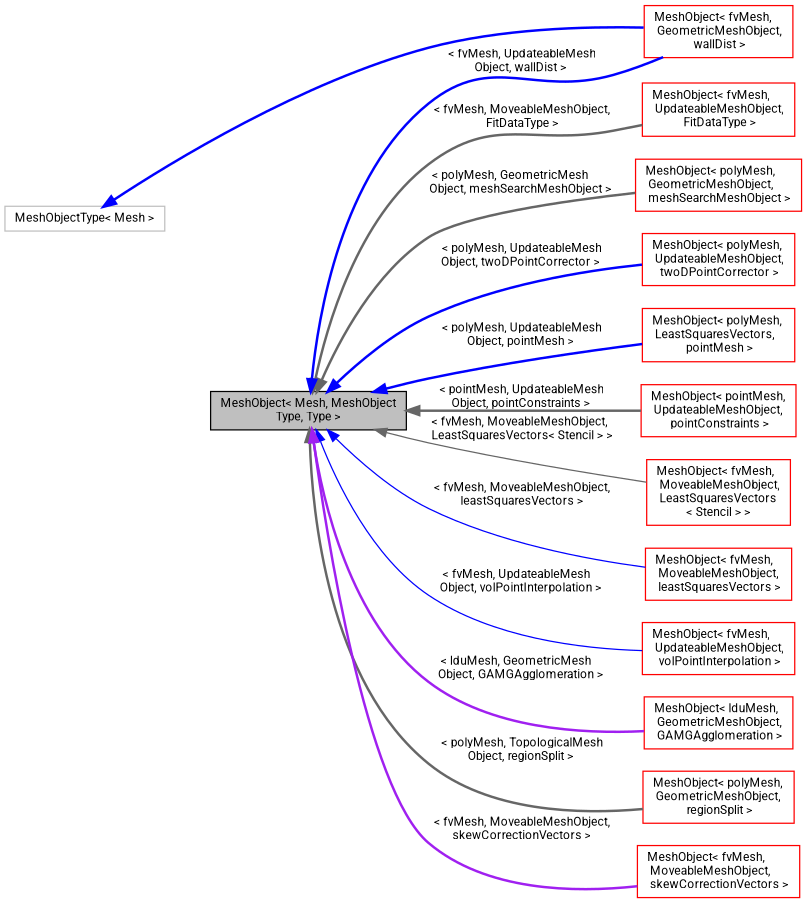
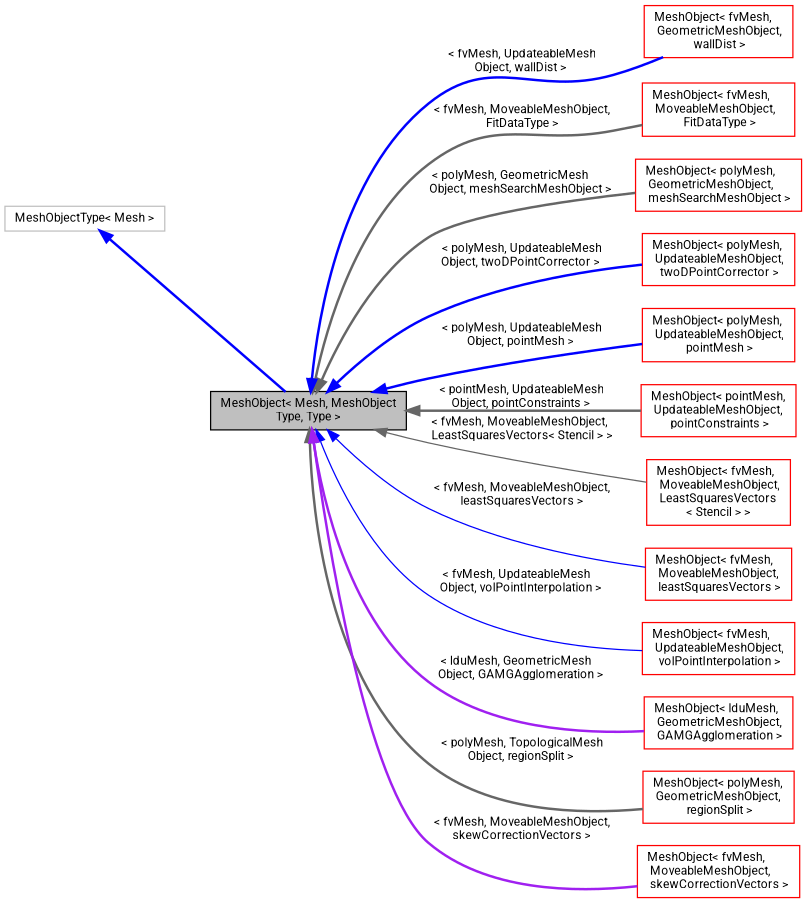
edge "MeshObject< fvMesh, GeometricMeshObject, wallDist >" -> "MeshObjectType< Mesh >": now "MeshObject< Mesh, MeshObject Type, Type >" -> "MeshObjectType< Mesh >"
node "MeshObject< fvMesh, UpdateableMeshObject, FitDataType >": label "MeshObject< fvMesh, UpdateableMeshObject, FitDataType >" -> "MeshObject< fvMesh, MoveableMeshObject, FitDataType >"
node "MeshObject< polyMesh, LeastSquaresVectors, pointMesh >": label "MeshObject< polyMesh, LeastSquaresVectors, pointMesh >" -> "MeshObject< polyMesh, UpdateableMeshObject, pointMesh >"
